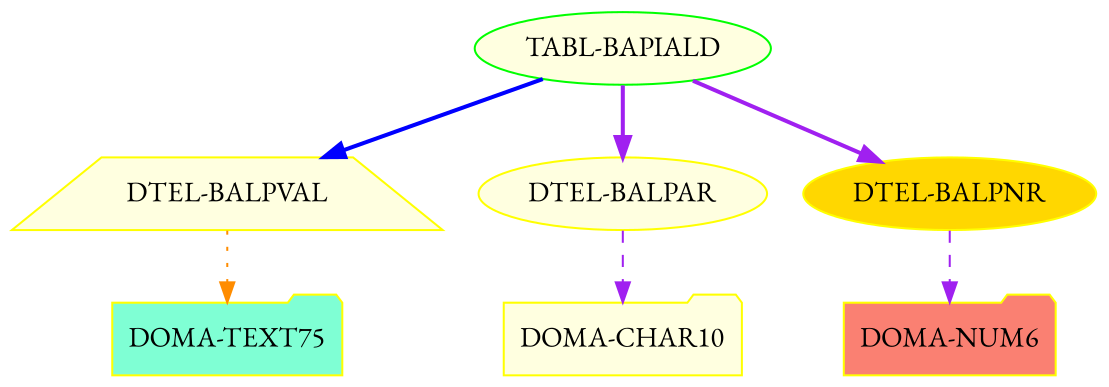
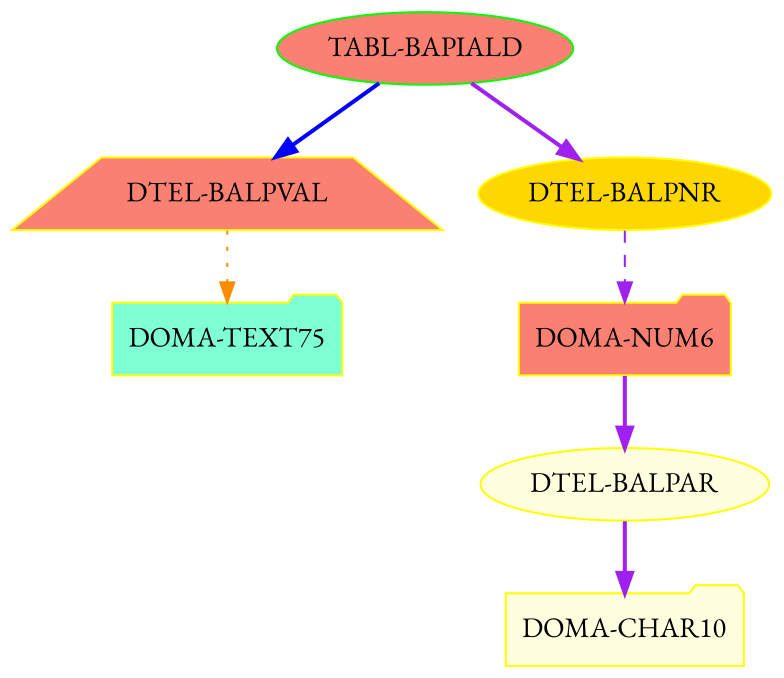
node "TABL-BAPIALD": fillcolor lightyellow -> salmon
edge "TABL-BAPIALD" -> "DTEL-BALPAR": now "DOMA-NUM6" -> "DTEL-BALPAR"
node "DTEL-BALPVAL": fillcolor lightyellow -> salmon
edge "DTEL-BALPAR" -> "DOMA-CHAR10": style dashed -> bold
